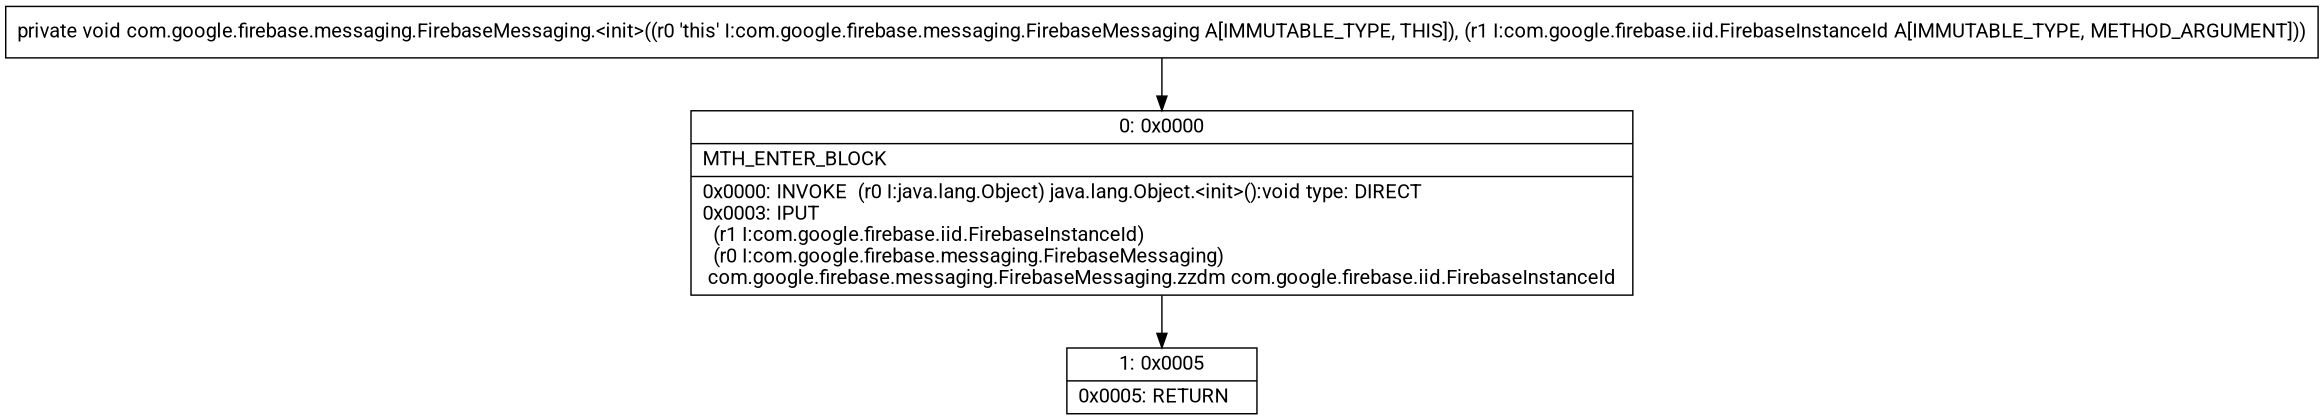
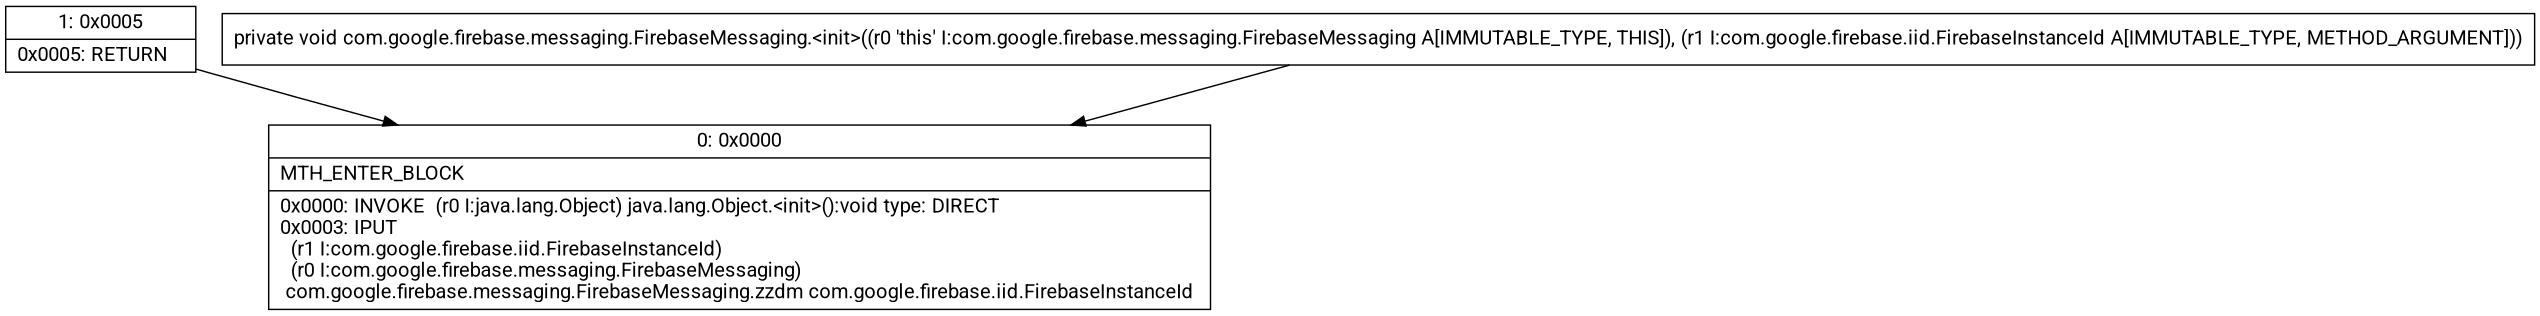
edge "0: 0x0000" -> "1: 0x0005": reversed
